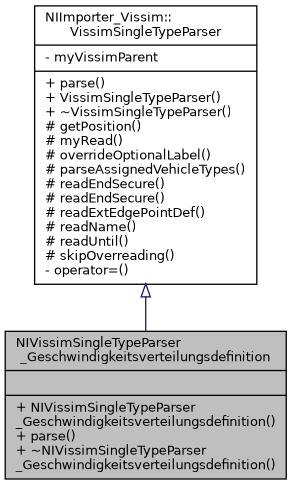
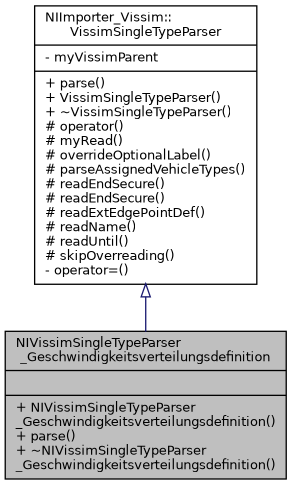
node "NIImporter_Vissim::": text "# getPosition()" -> "# operator()"
